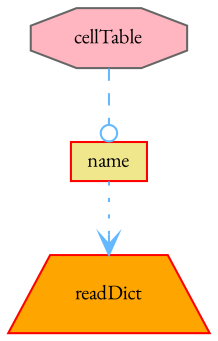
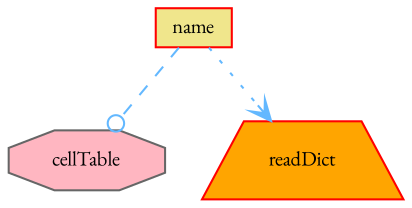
edge "cellTable" -> "name": reversed
